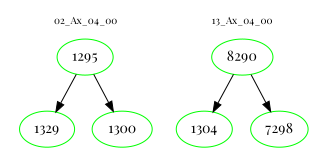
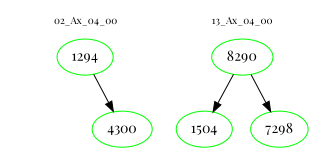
node "1295": label "1295" -> "1294"
node "1329": removed
node "1300": label "1300" -> "4300"
node "1304": label "1304" -> "1504"
